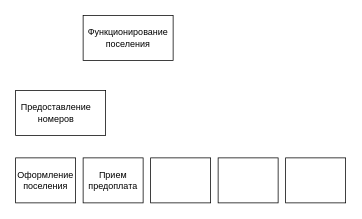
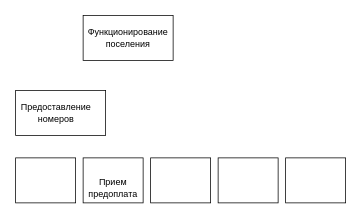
node "Оформление поселения": removed
node "Прием предоплата": moved (113, 180) -> (113, 188)
